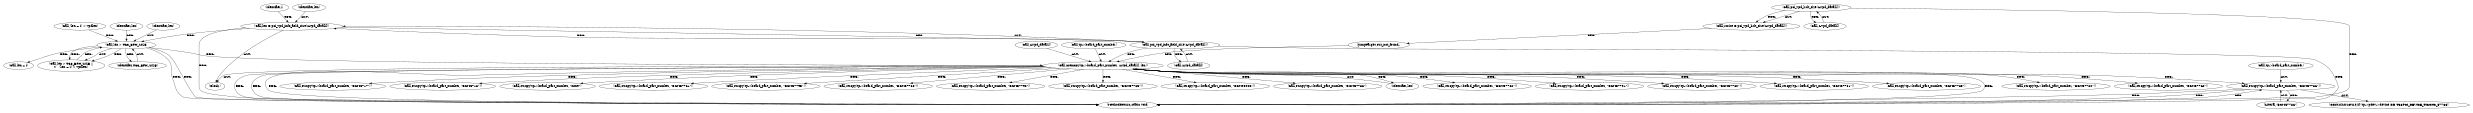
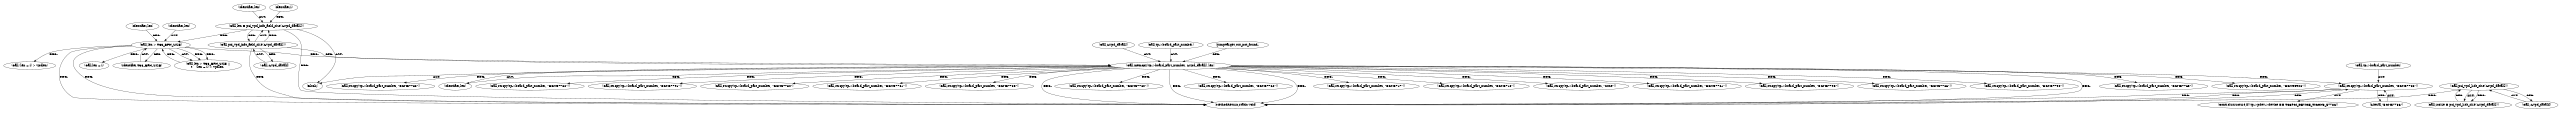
edge "(Call,(len + i) > vpdlen)" -> "(Call,len > TG3_BPN_SIZE)": reversed
edge "(Call,rosize = pci_vpd_lrdt_size(&vpd_data[i]))" -> "(JumpTarget,out_not_found:)": now "(Call,rosize = pci_vpd_lrdt_size(&vpd_data[i]))" -> "(Call,pci_vpd_lrdt_size(&vpd_data[i]))"
